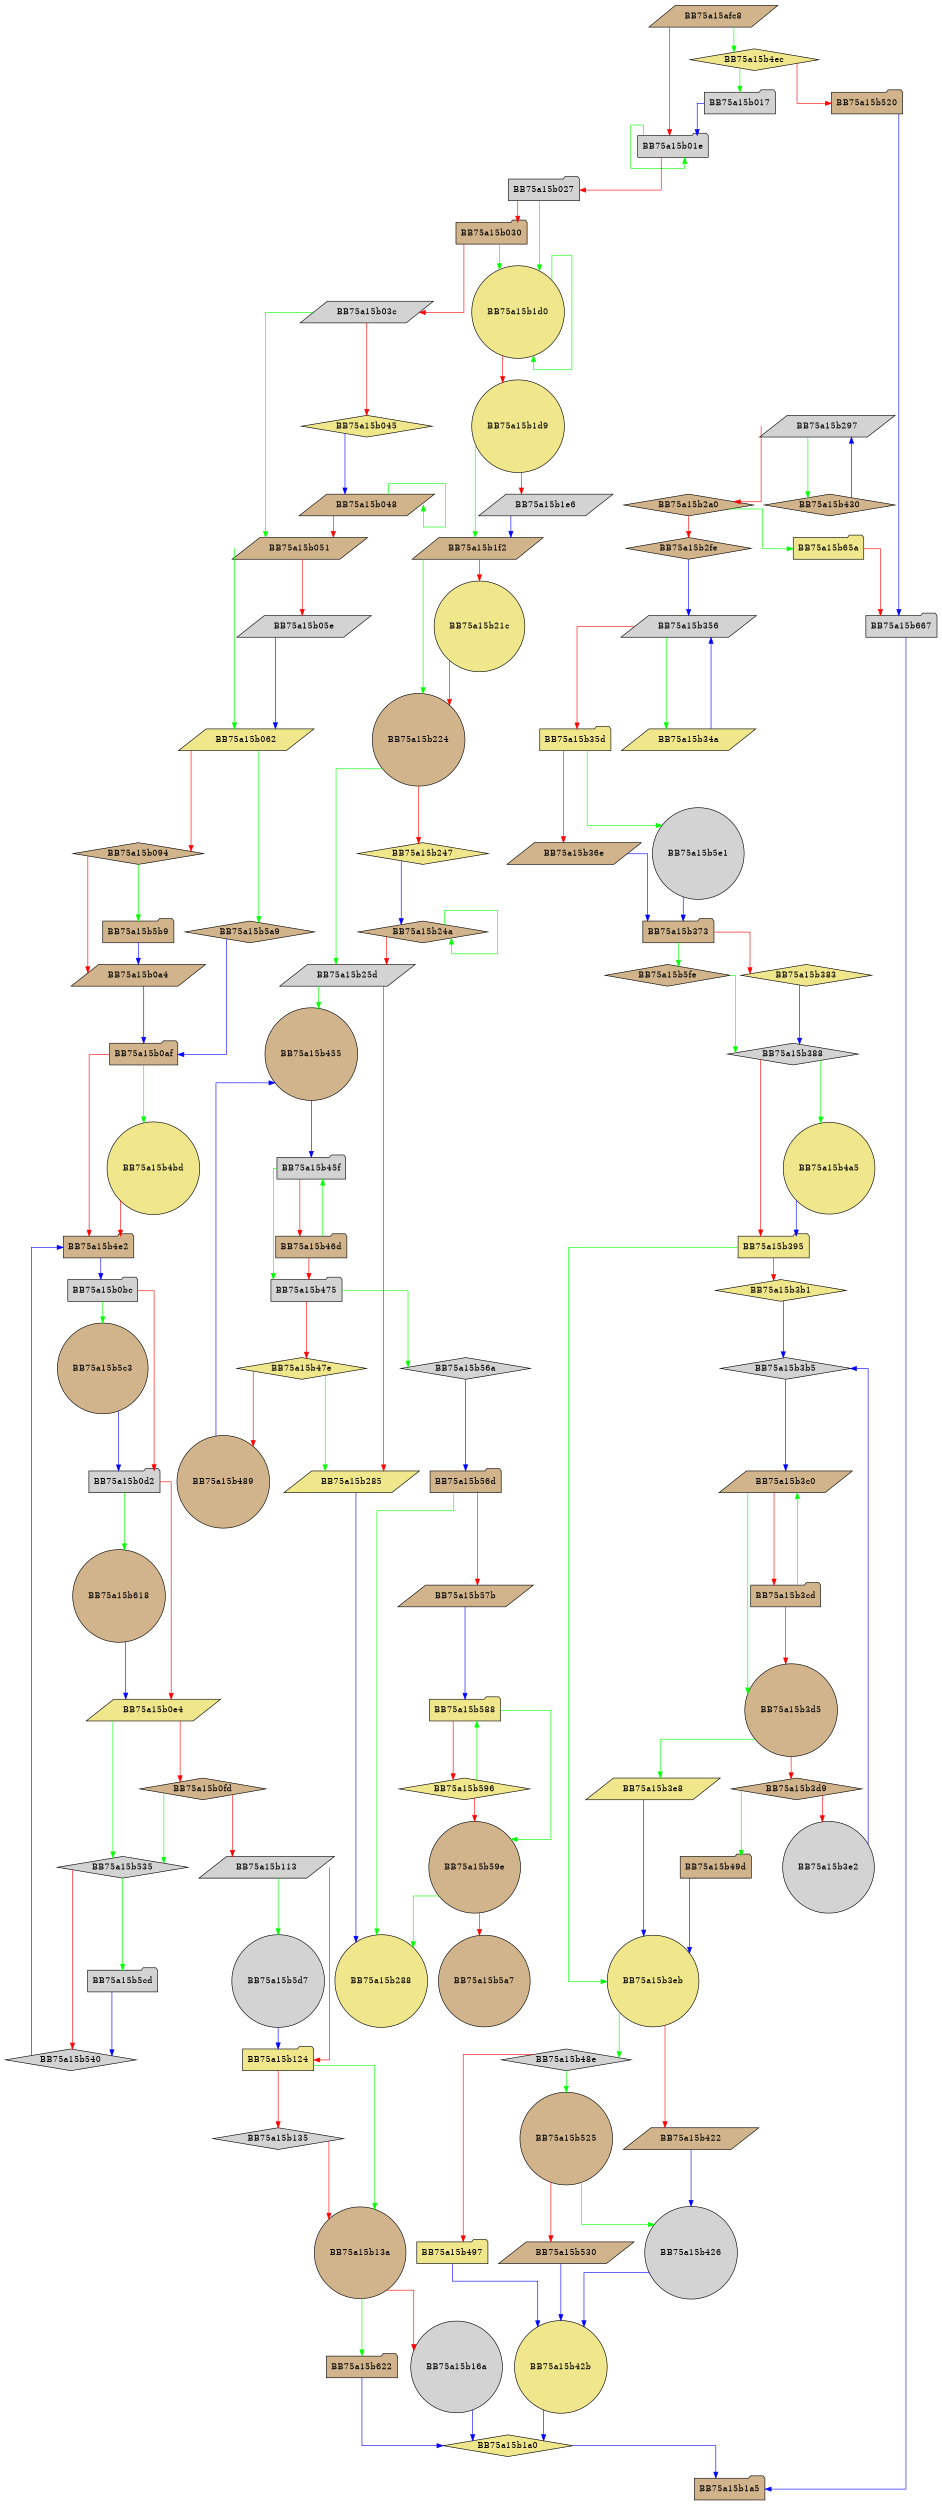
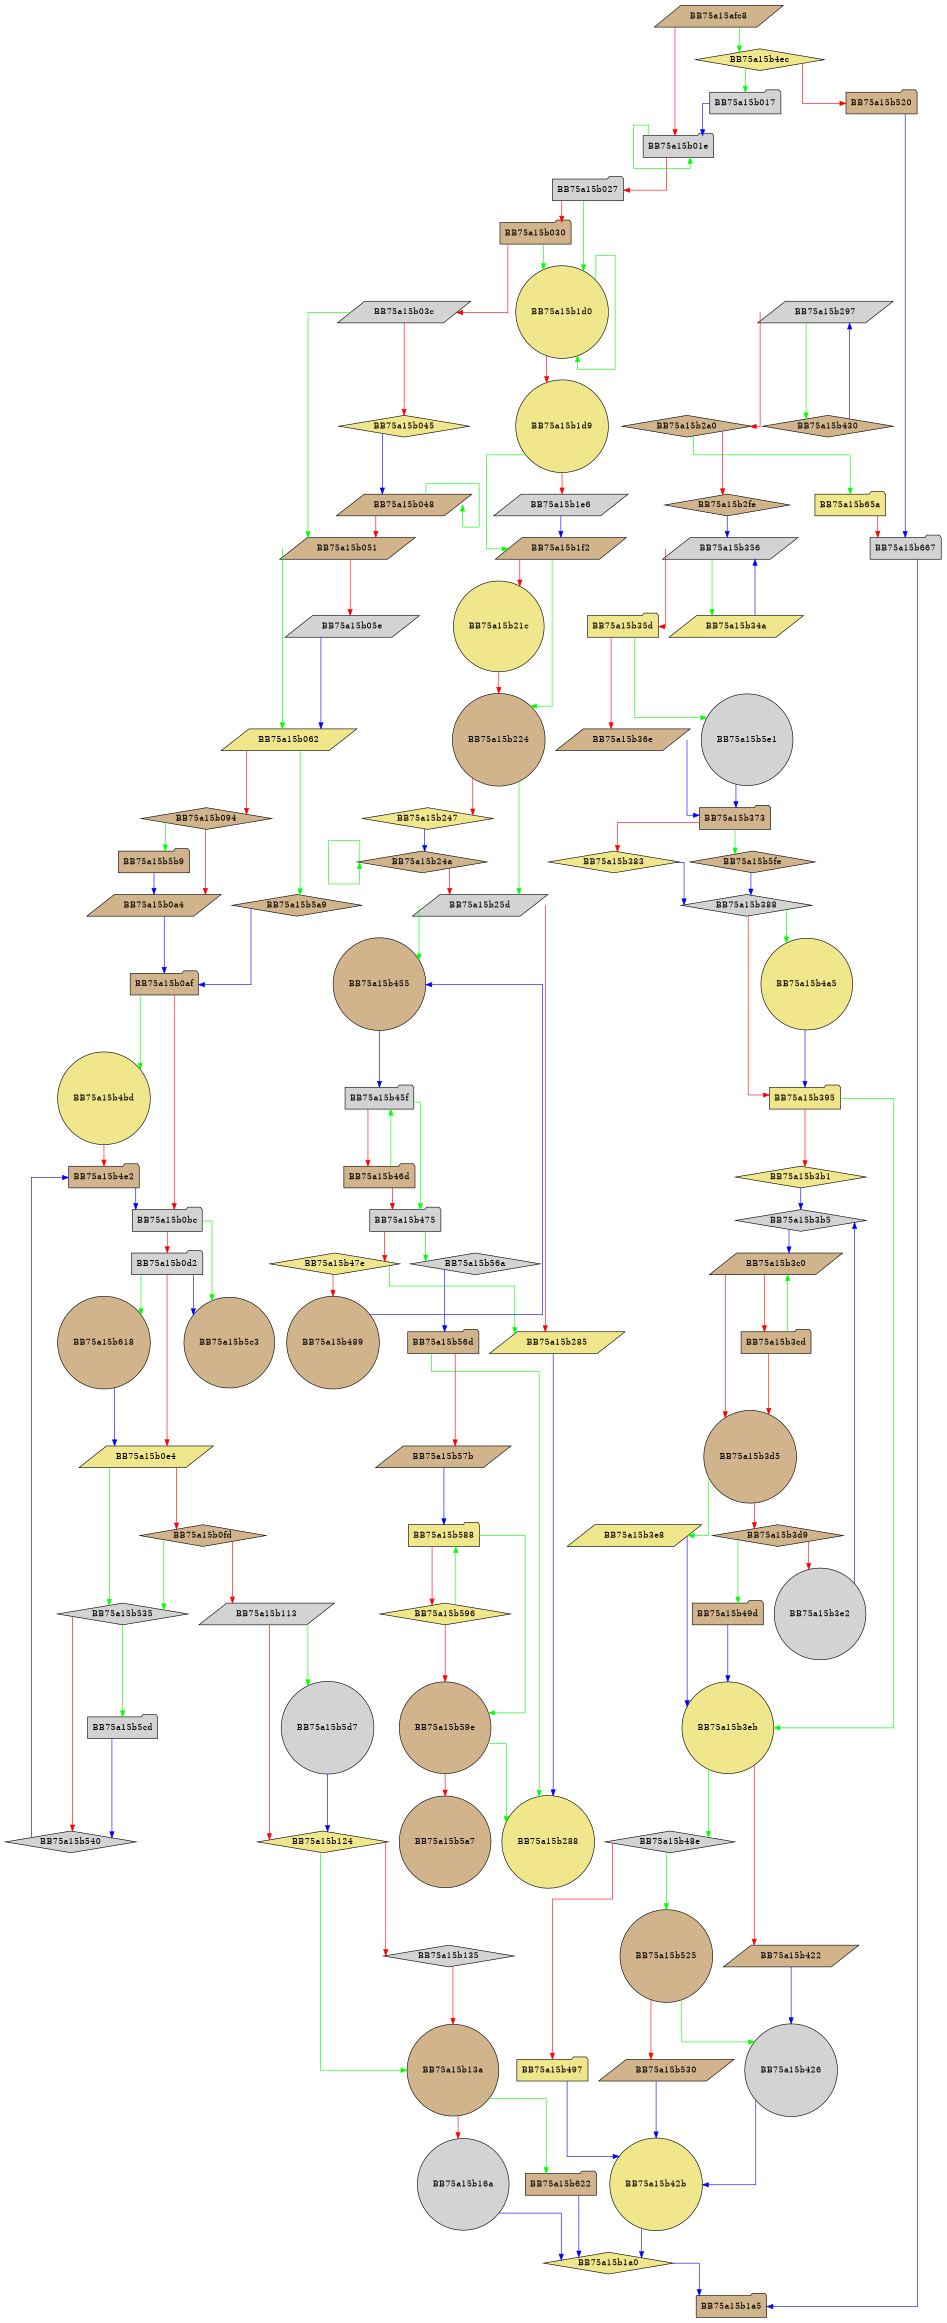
edge "BB75a15b5fe" -> "BB75a15b388": color green -> blue
edge "BB75a15b0af" -> "BB75a15b4e2": now "BB75a15b0af" -> "BB75a15b0bc"
edge "BB75a15b5c3" -> "BB75a15b0d2": reversed
edge "BB75a15b3c0" -> "BB75a15b3d5": color green -> red
node "BB75a15b124": shape folder -> diamond
